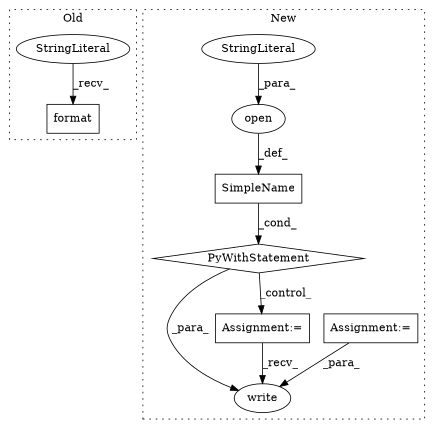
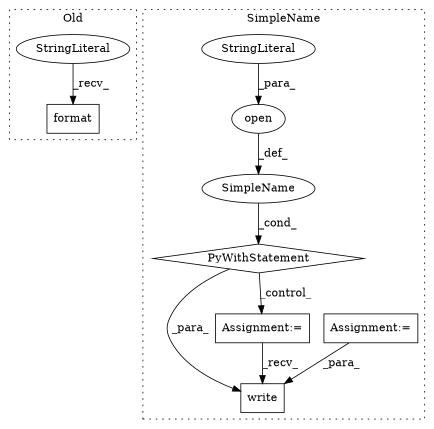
cluster "New": label "New" -> "SimpleName"
node "SimpleName": shape box -> ellipse
node "write": shape ellipse -> box
